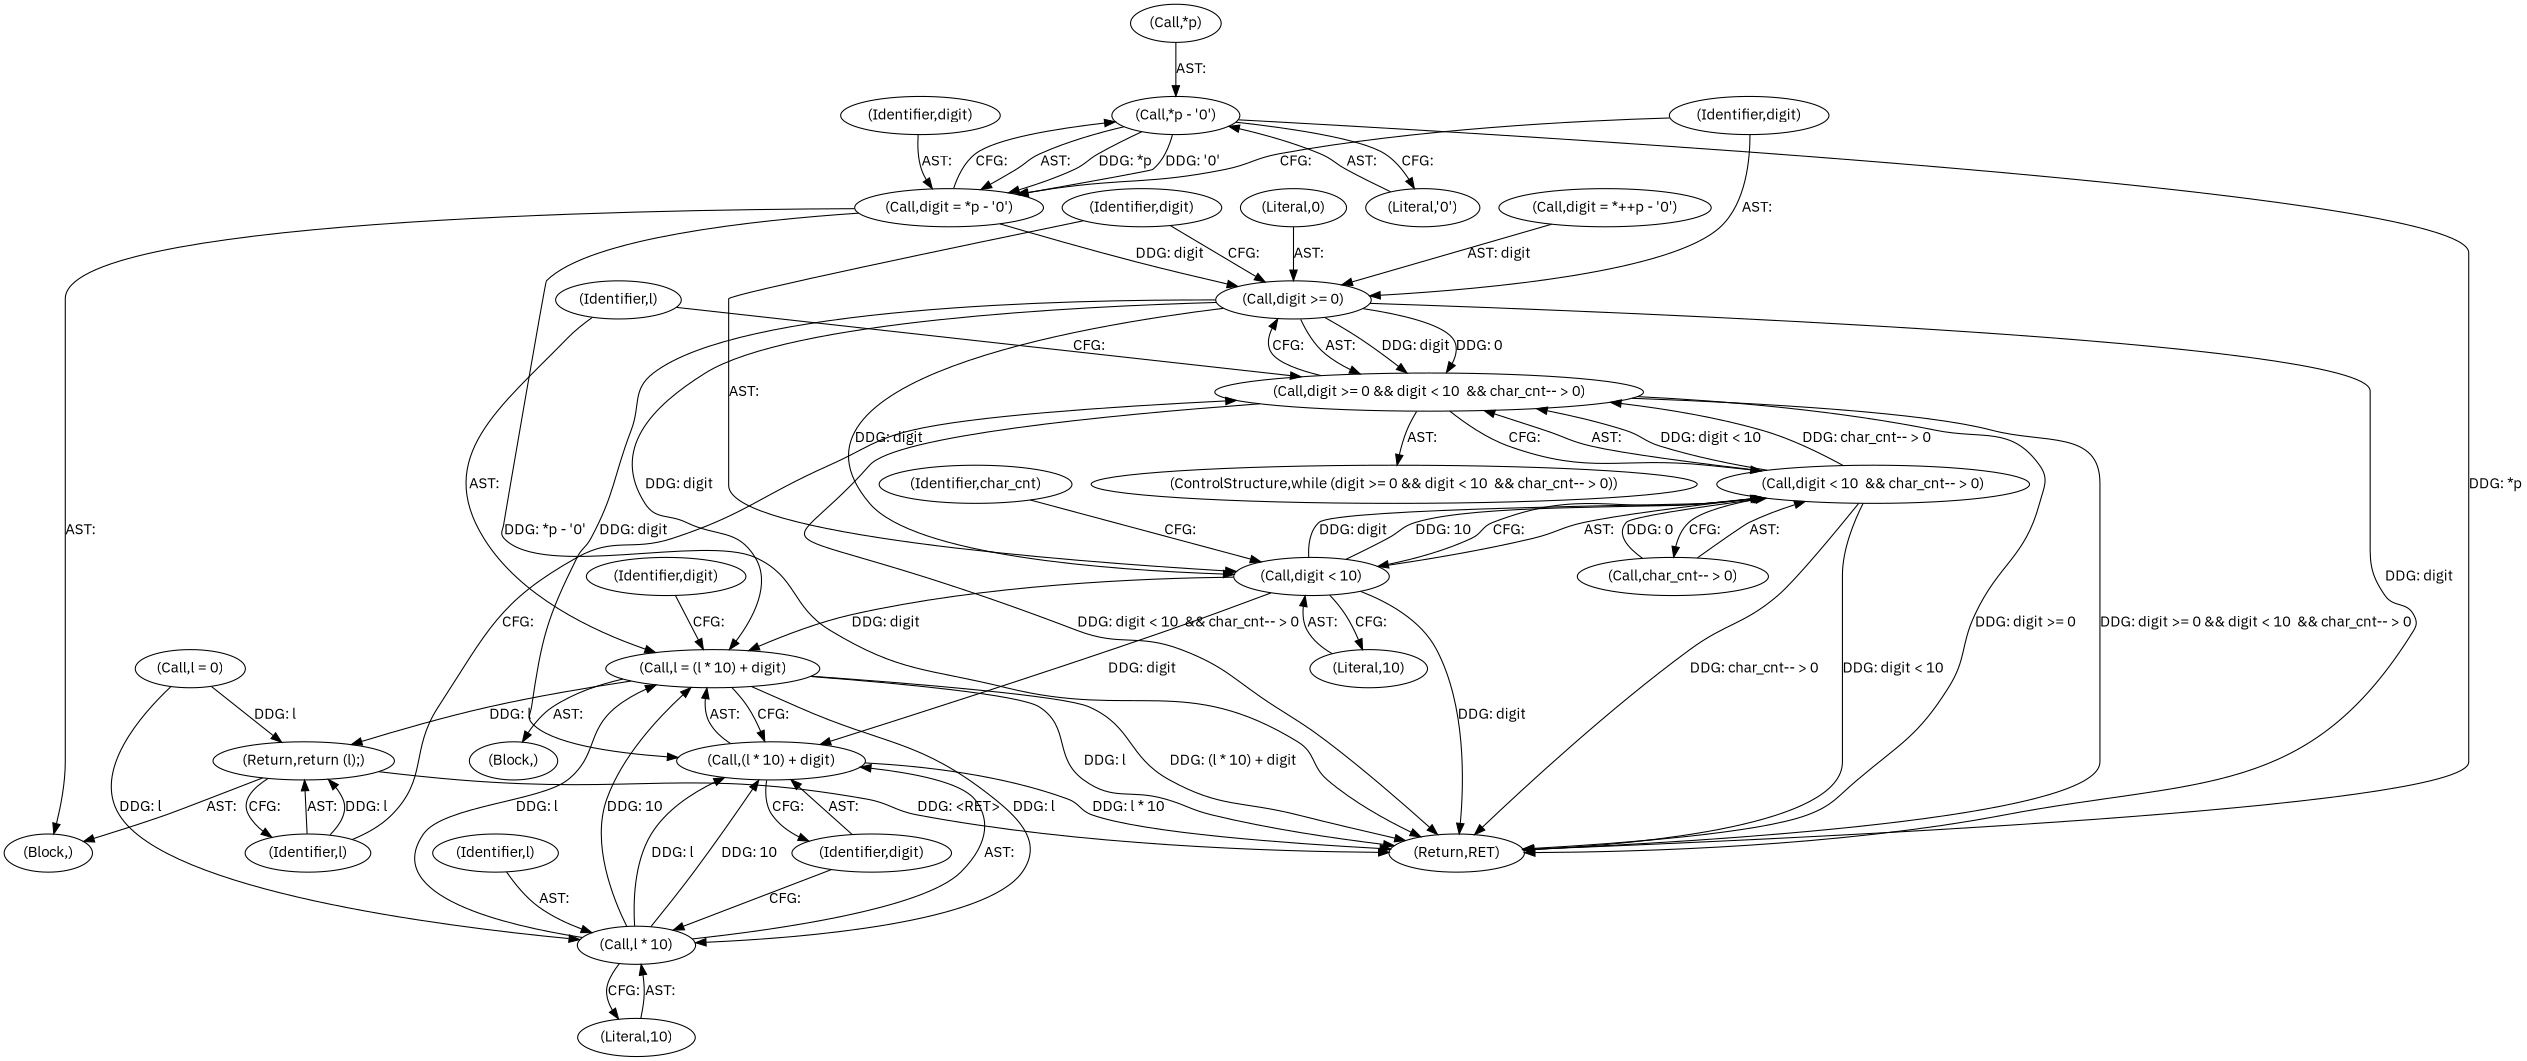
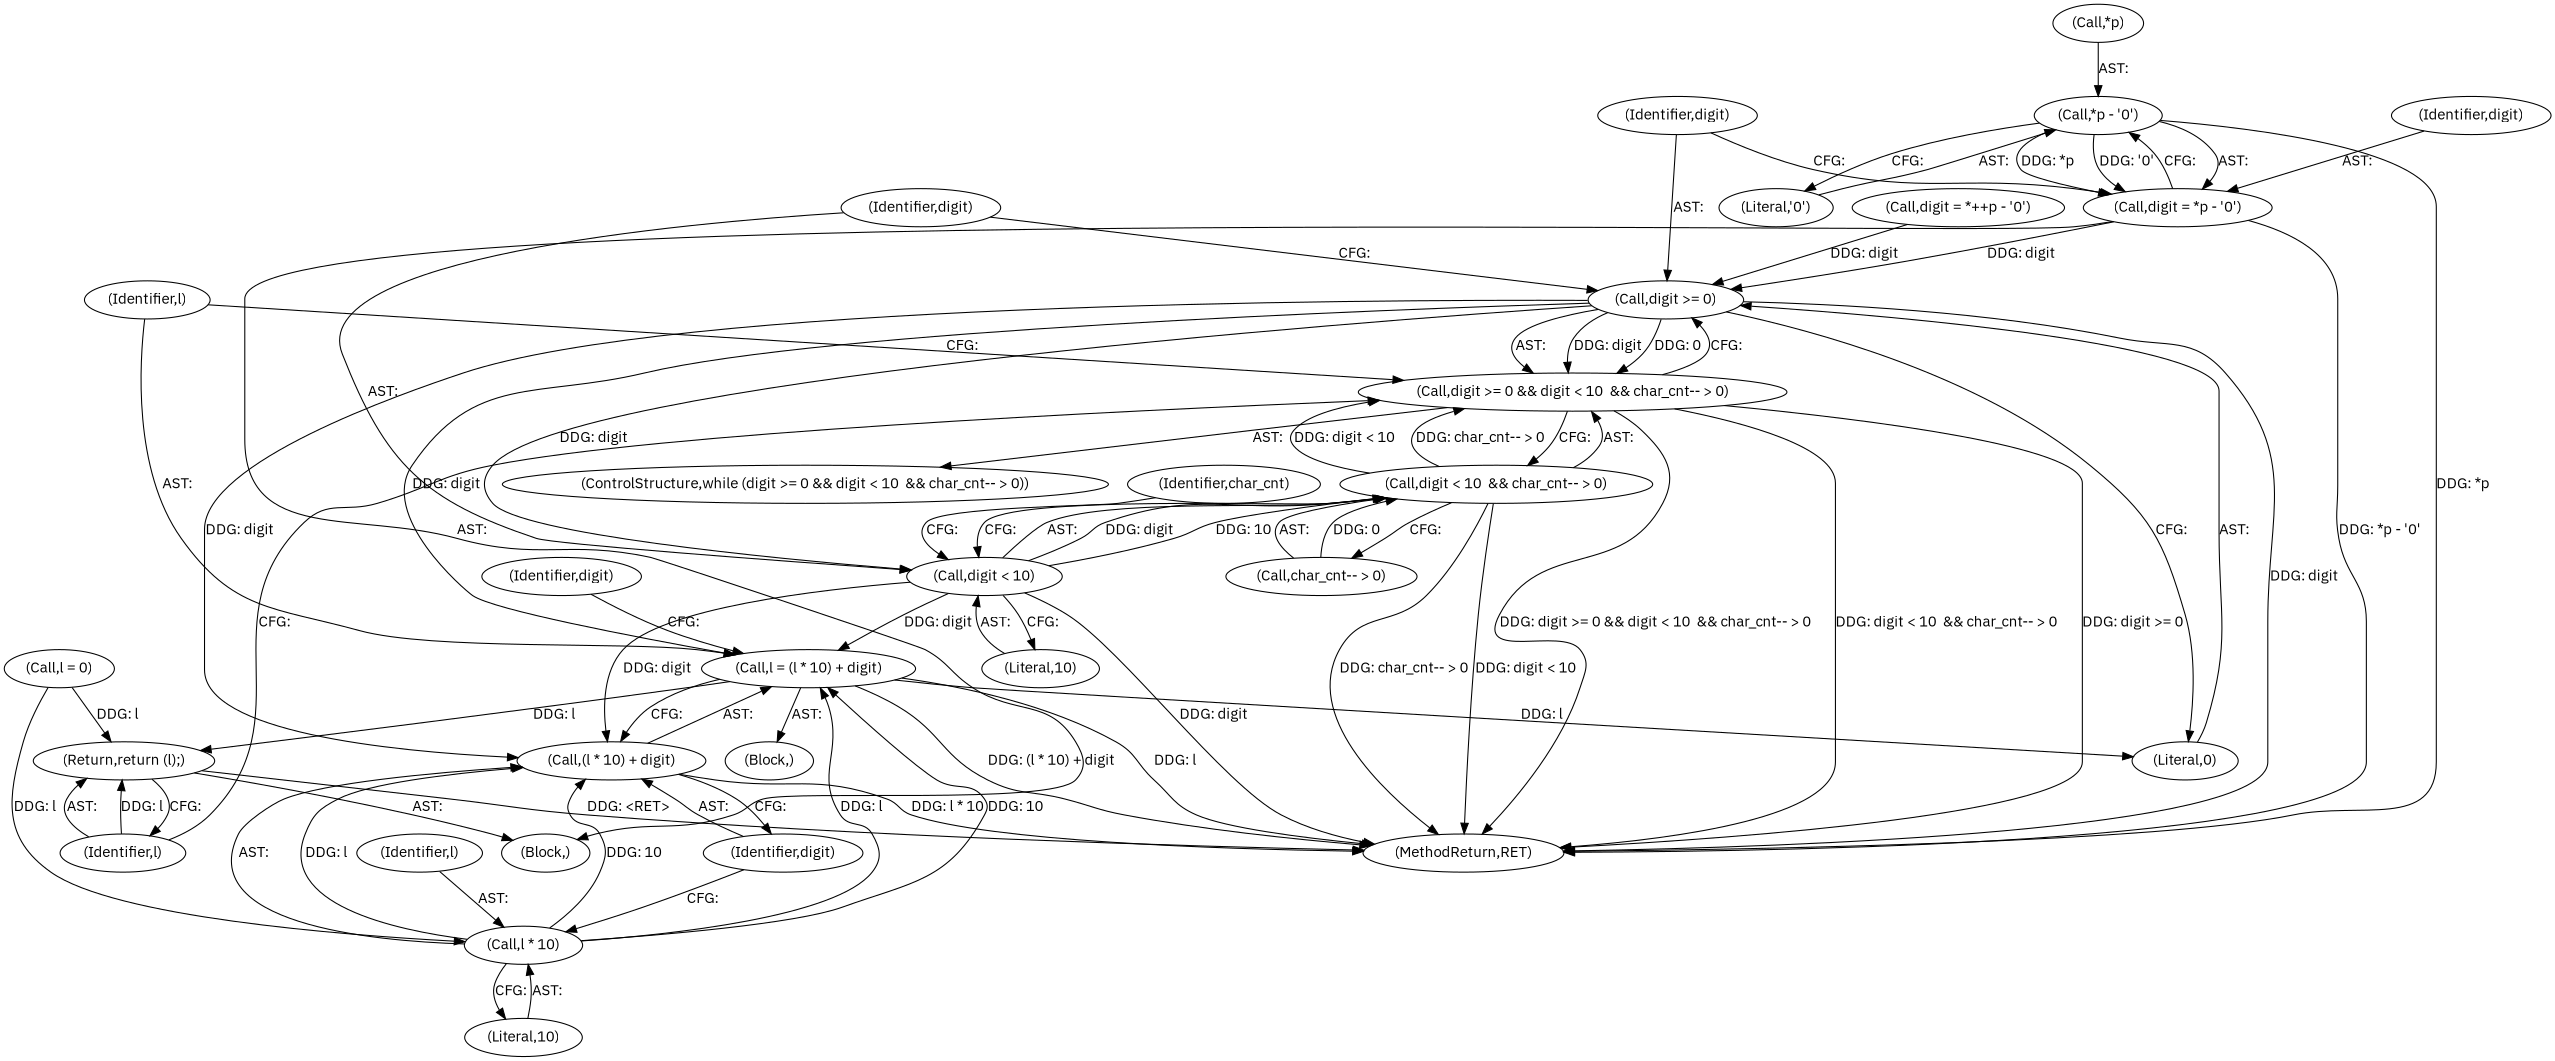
edge "(Call,digit = *++p - '0')" -> "(Call,digit >= 0)": label "AST: digit" -> "DDG: digit"
edge "(Call,digit >= 0)" -> "(Literal,0)": added, label "CFG:"
node "(Return,RET)": label "(Return,RET)" -> "(MethodReturn,RET)"
edge "(Call,l = (l * 10) + digit)" -> "(Call,l * 10)": now "(Call,l = (l * 10) + digit)" -> "(Literal,0)"
